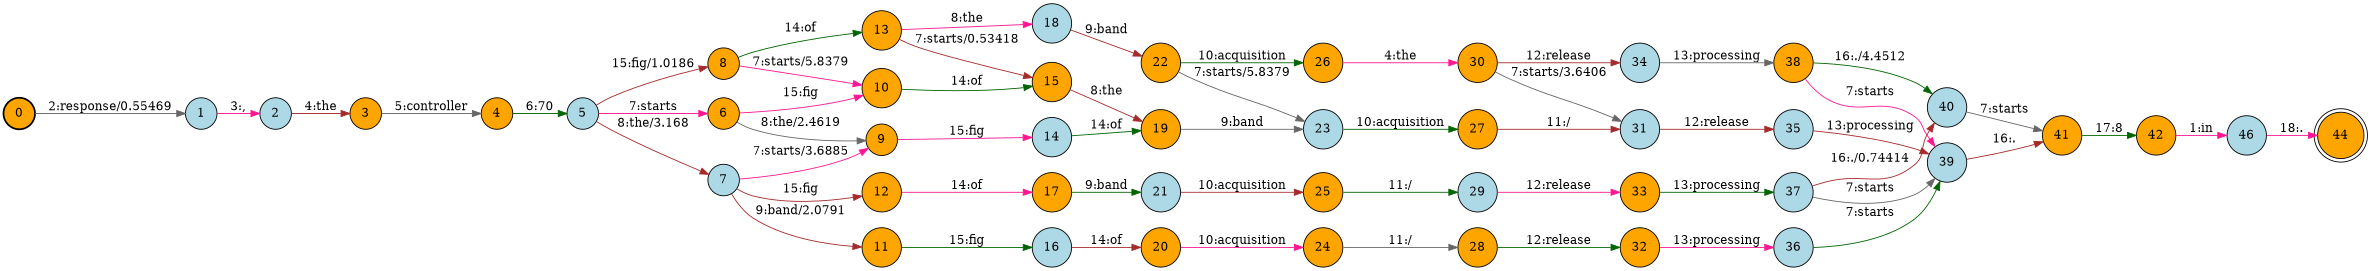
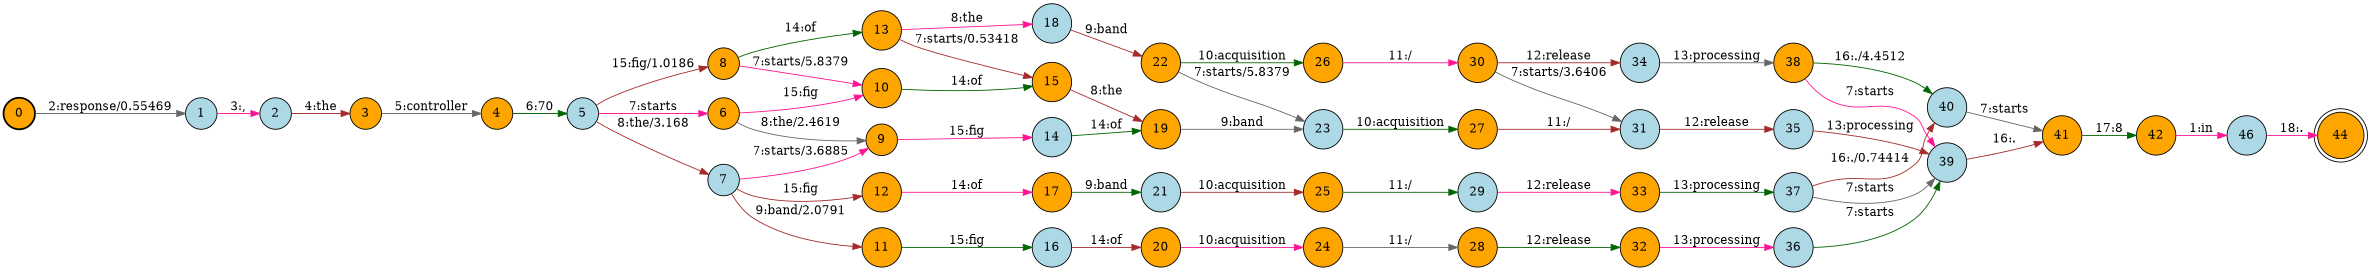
edge "26" -> "30": label "4:the" -> "11:/"
